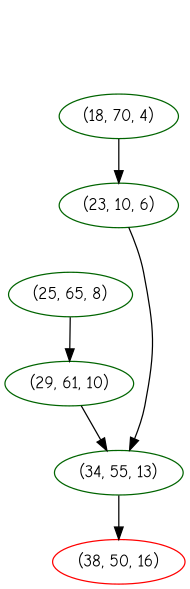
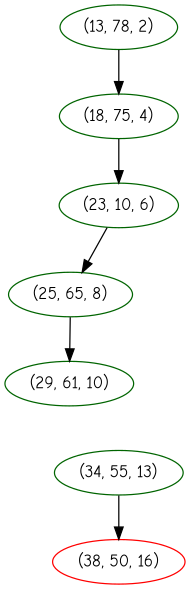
node "(13, 78, 2)": added
node "(18, 70, 4)": label "(18, 70, 4)" -> "(18, 75, 4)"
edge "(23, 10, 6)" -> "(34, 55, 13)": now "(23, 10, 6)" -> "(25, 65, 8)"
edge "(29, 61, 10)" -> "(34, 55, 13)": removed
